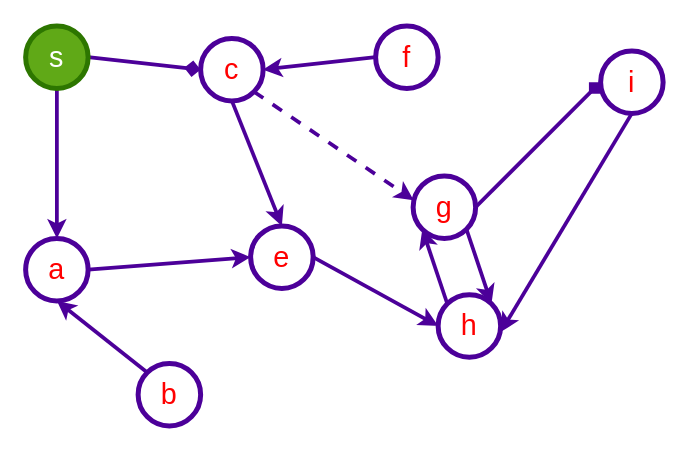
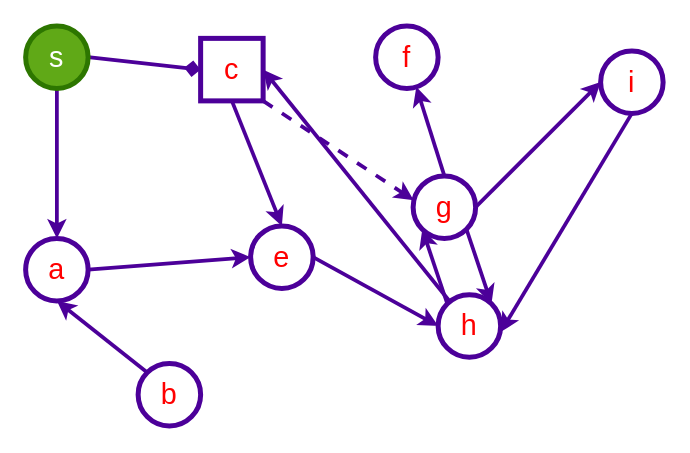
edge "f" -> "c": now "h" -> "c"
node "c": shape ellipse -> rectangle
edge "g" -> "i": arrowhead diamond -> classic
edge "g" -> "f": added
